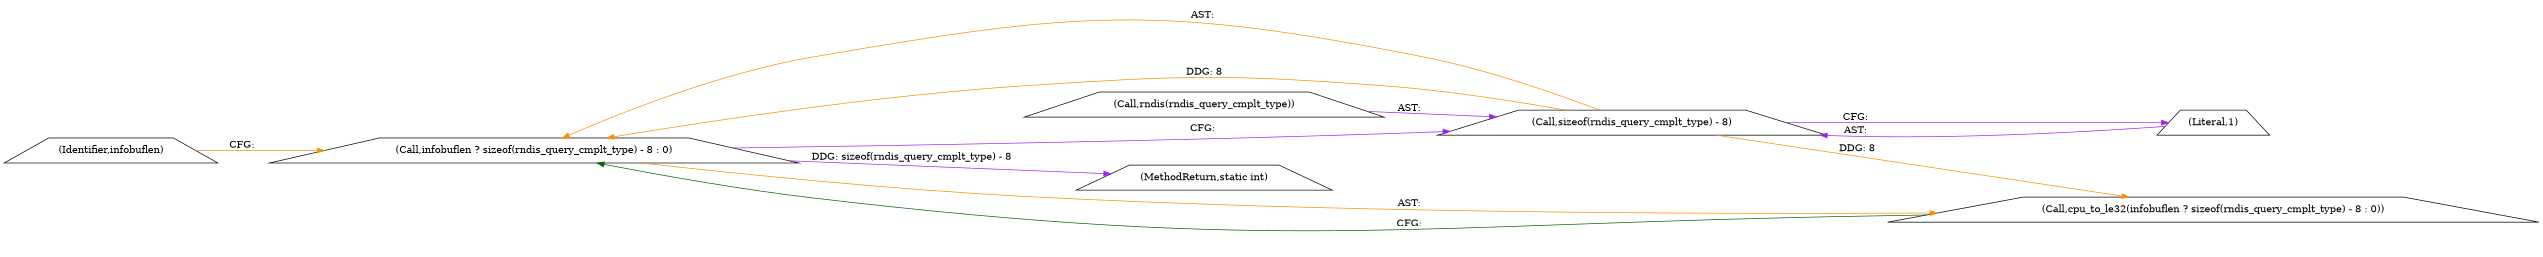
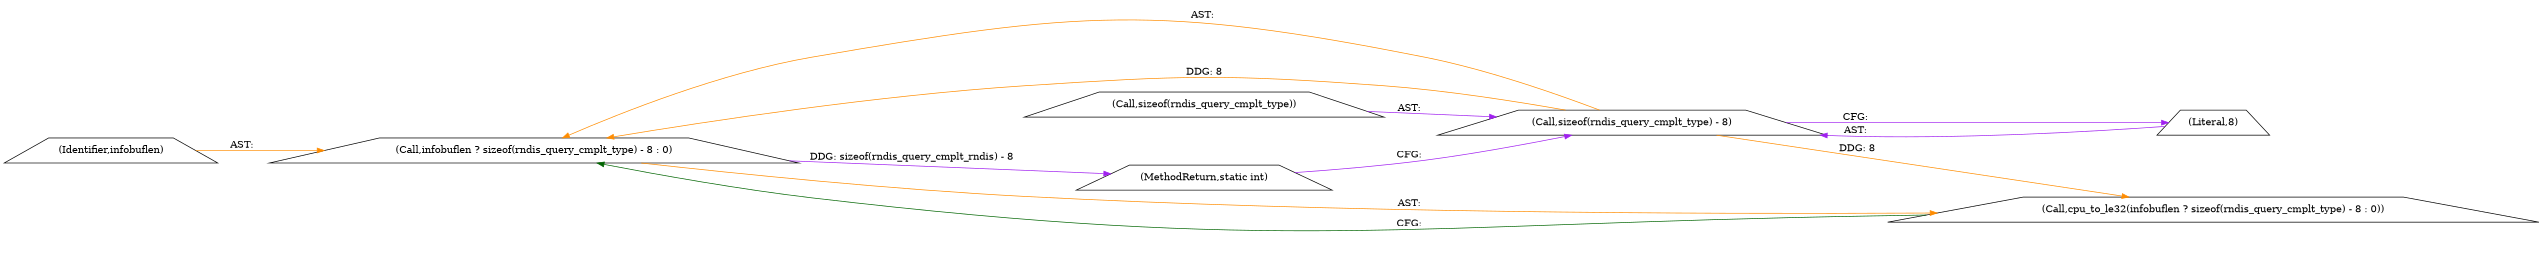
node "(Call,rndis(rndis_query_cmplt_type))": label "(Call,rndis(rndis_query_cmplt_type))" -> "(Call,sizeof(rndis_query_cmplt_type))"
node "(Literal,1)": label "(Literal,1)" -> "(Literal,8)"
edge "(Call,infobuflen ? sizeof(rndis_query_cmplt_type) - 8 : 0)" -> "(Call,sizeof(rndis_query_cmplt_type) - 8)": now "(MethodReturn,static int)" -> "(Call,sizeof(rndis_query_cmplt_type) - 8)"
edge "(Identifier,infobuflen)" -> "(Call,infobuflen ? sizeof(rndis_query_cmplt_type) - 8 : 0)": label "CFG: " -> "AST: "
edge "(Call,infobuflen ? sizeof(rndis_query_cmplt_type) - 8 : 0)" -> "(MethodReturn,static int)": label "DDG: sizeof(rndis_query_cmplt_type) - 8" -> "DDG: sizeof(rndis_query_cmplt_rndis) - 8"
